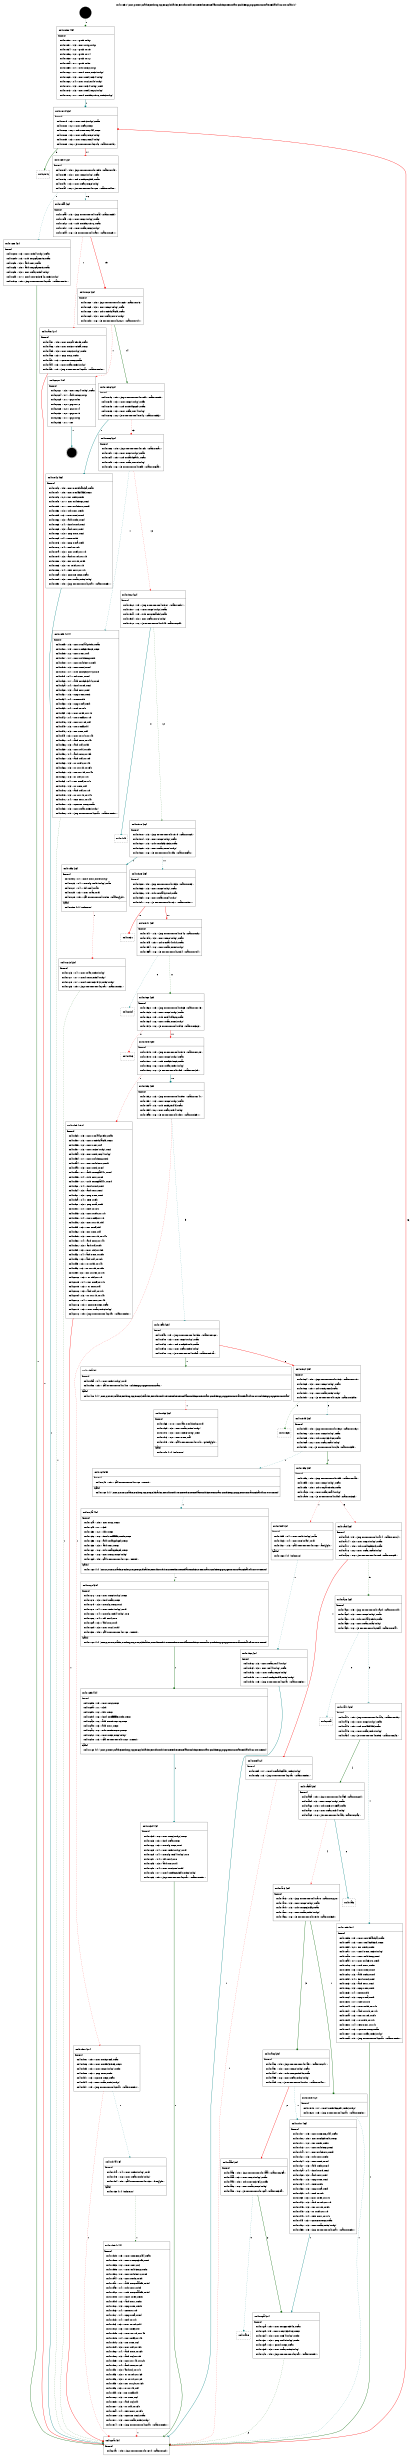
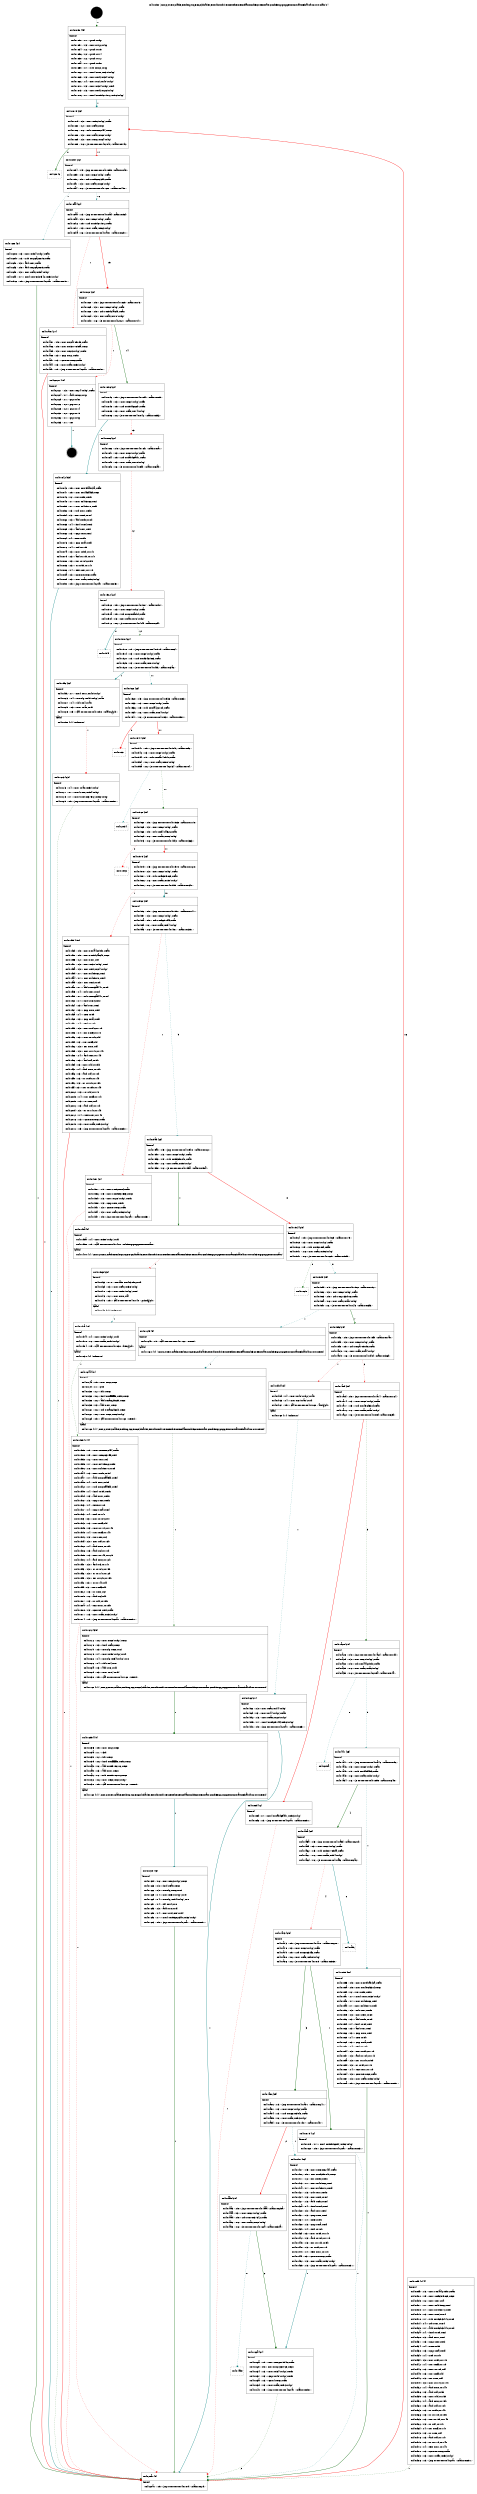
edge "0x4018ec [22]" -> "0x401efb [144]": removed, label "1"
edge "0x401be1 [27]" -> "0x401d7a [15]": now "0x401d63 [23]" -> "0x401d7a [15]"
